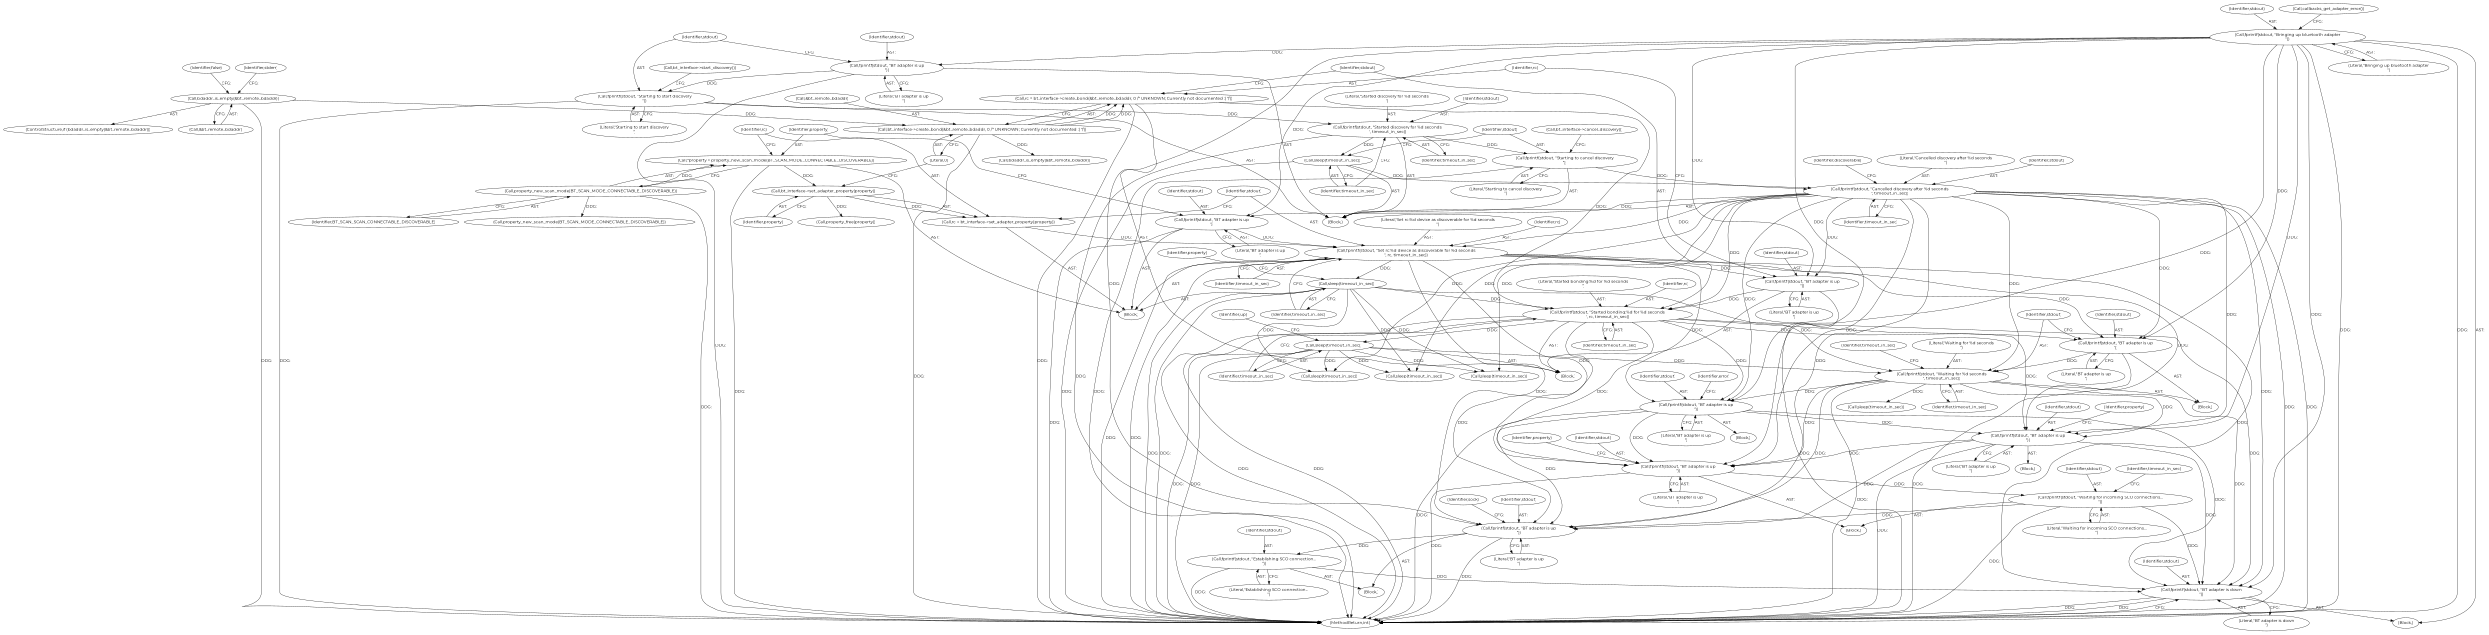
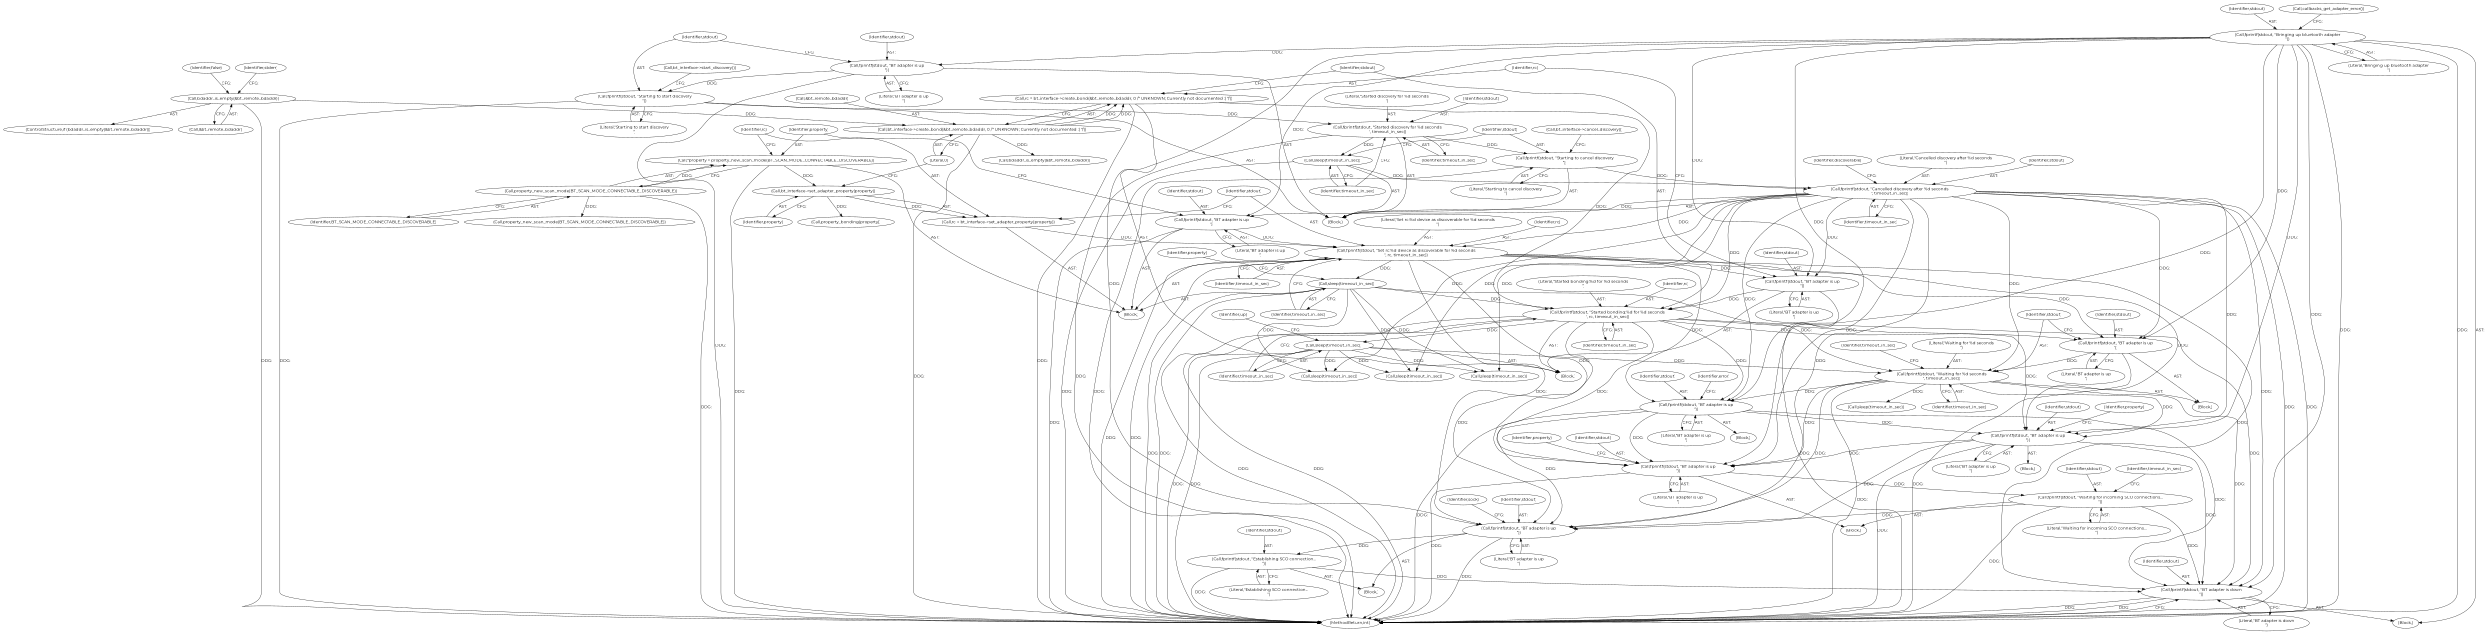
node "(Identifier,BT_SCAN_SCAN_CONNECTABLE_DISCOVERABLE)": label "(Identifier,BT_SCAN_SCAN_CONNECTABLE_DISCOVERABLE)" -> "(Identifier,BT_SCAN_MODE_CONNECTABLE_DISCOVERABLE)"
node "(Call,property_free(property))": label "(Call,property_free(property))" -> "(Call,property_bonding(property))"
